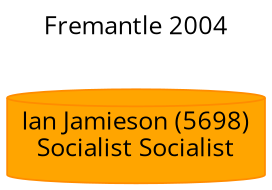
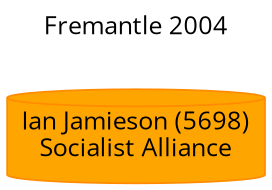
node "Ian Jamieson (5698) Socialist Socialist": label "Ian Jamieson (5698) Socialist Socialist" -> "Ian Jamieson (5698) Socialist Alliance"
